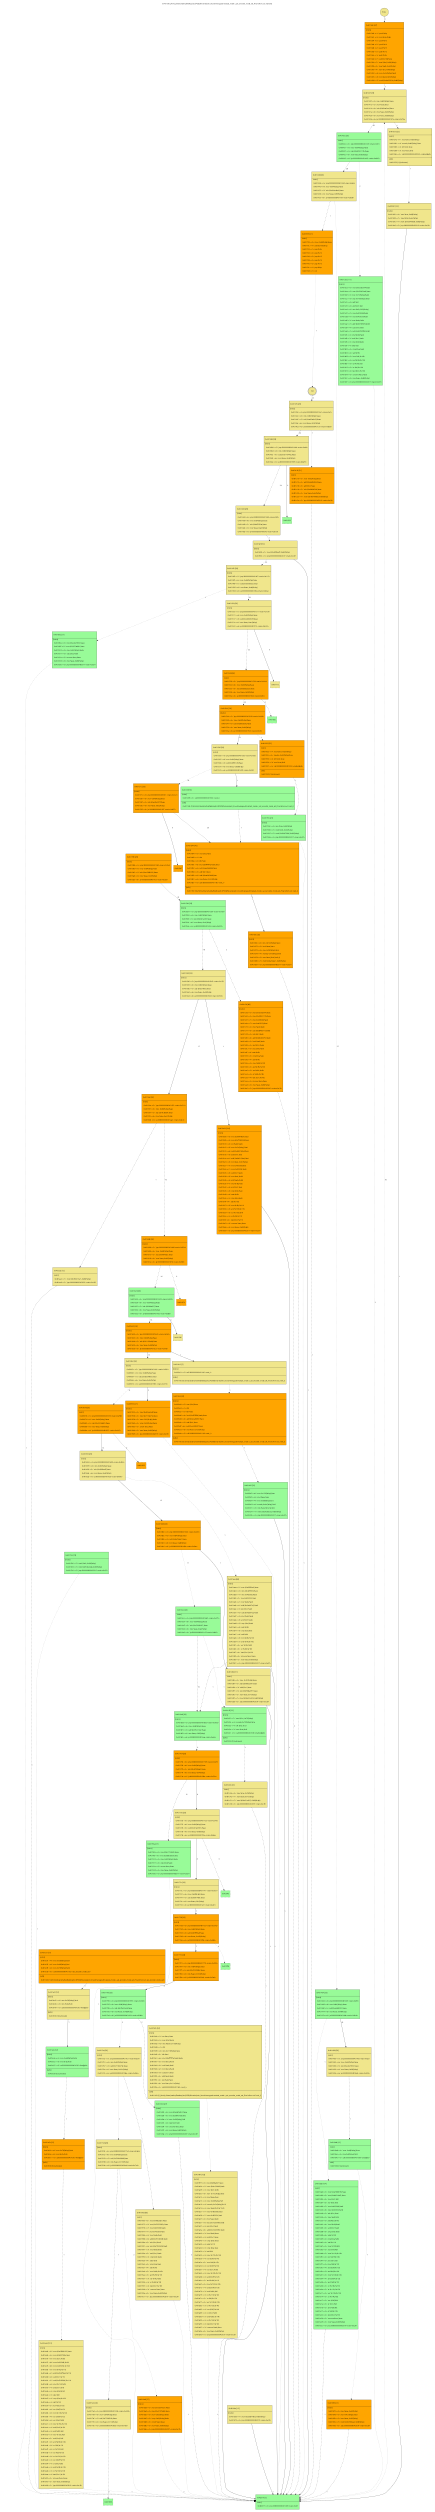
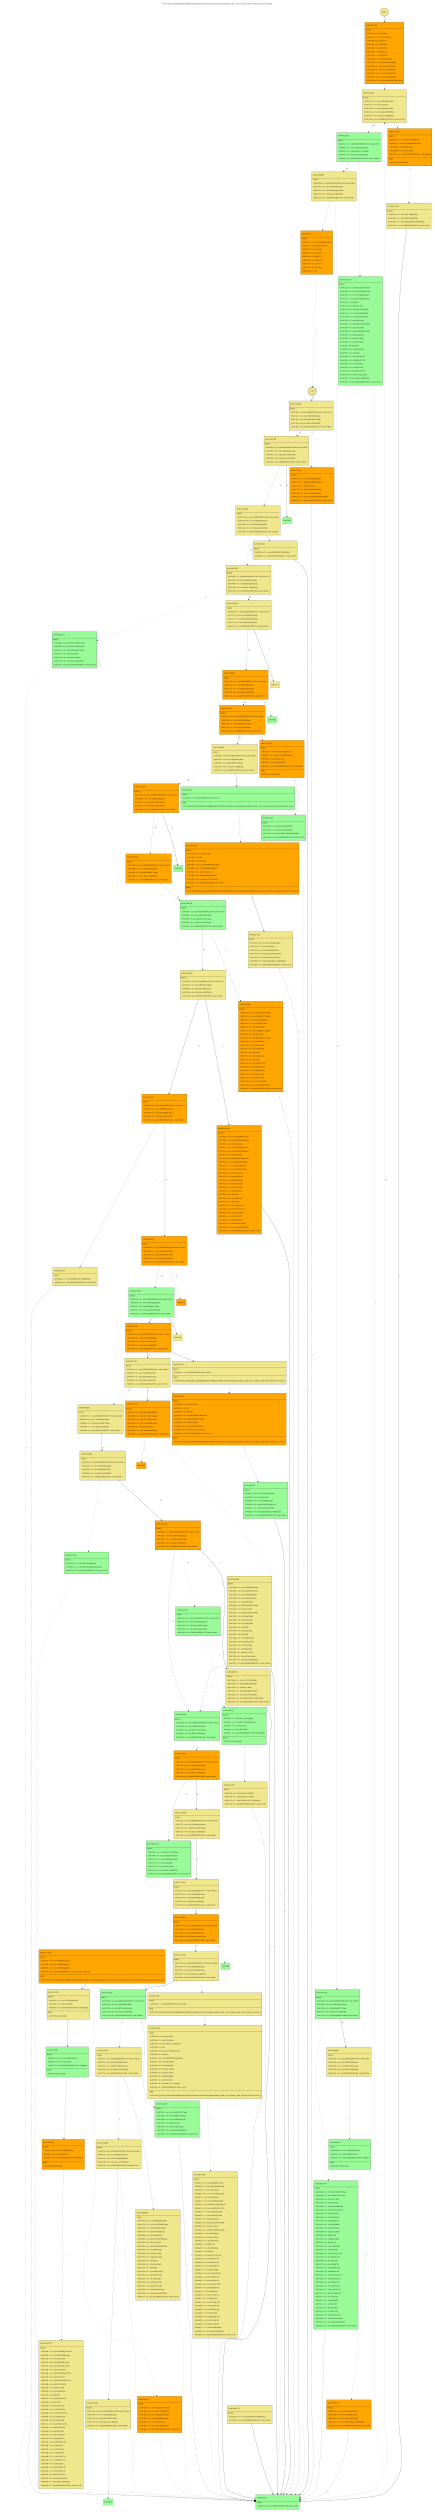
node "0x401b7a [23]": fillcolor khaki -> orange
edge "0x401efd [12]" -> "0x4014f0 [28]": now "0x4014d4 [28]" -> "0x4014f0 [28]"
edge "0x40157c [28]" -> "0x401d44 [40]": now "0x40157c [28]" -> "0x401598 [28]"
node "0x401fd7": fillcolor orange -> palegreen
node "0x401d6c [32]": fillcolor orange -> khaki
node "0x401678 [28]": fillcolor orange -> khaki
edge "0x401678 [28]" -> "0x401825": now "0x401953 [27]" -> "0x401825"
edge "0x401694 [28]" -> "0x401aae [88]": now "0x401694 [28]" -> "0x401f26 [19]"
edge "0x4016cc [28]" -> "0x4016e8 [28]": now "0x4016b0 [28]" -> "0x4016e8 [28]"
node "0x401f4e": removed
node "0x401774 [28]": fillcolor orange -> khaki
node "0x4019c6 [5]": added
